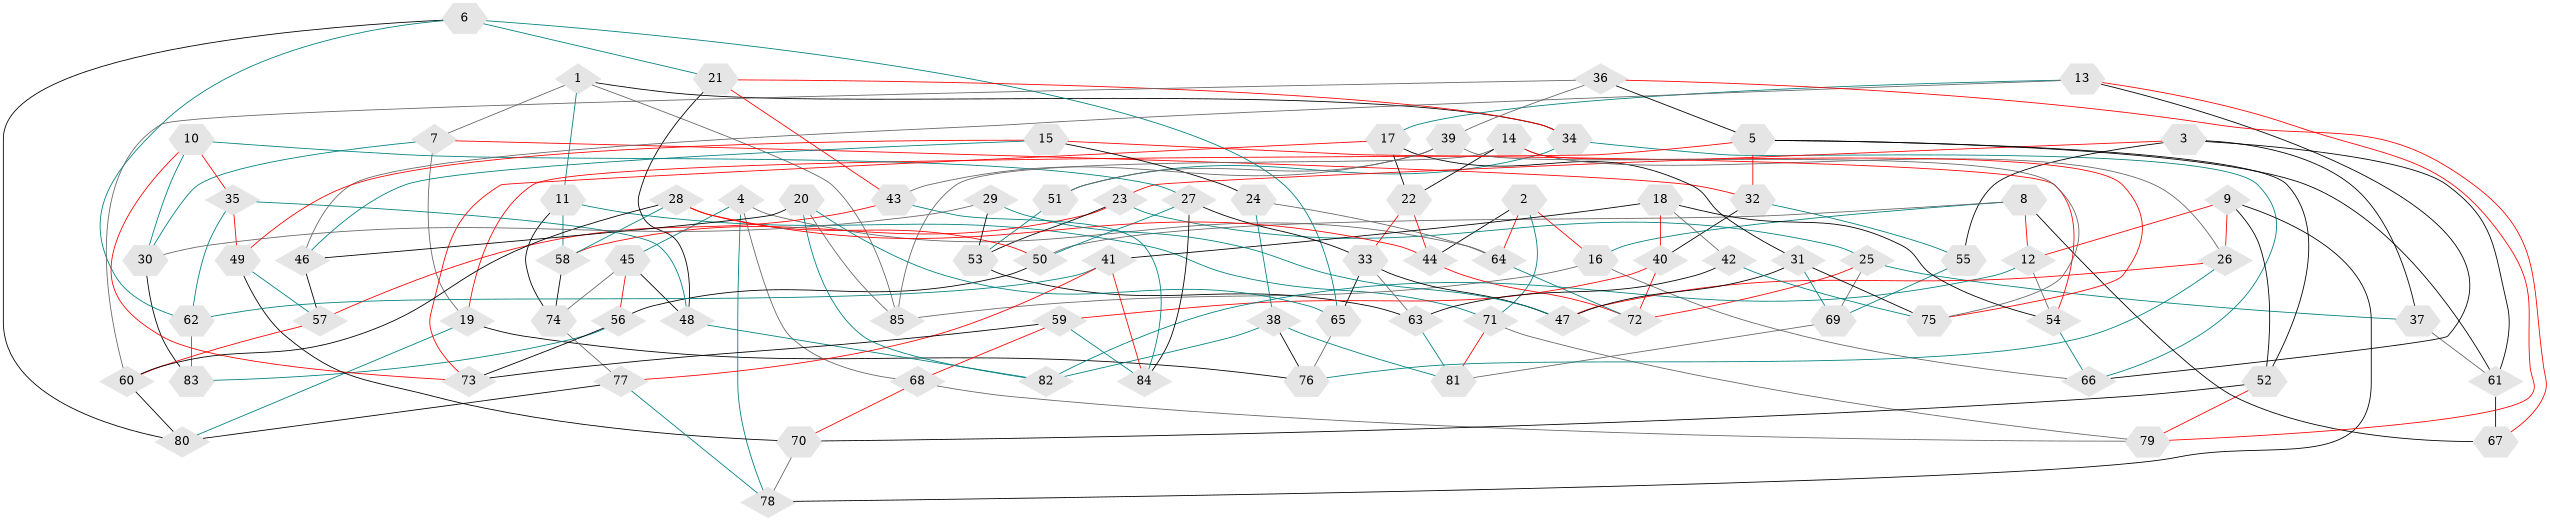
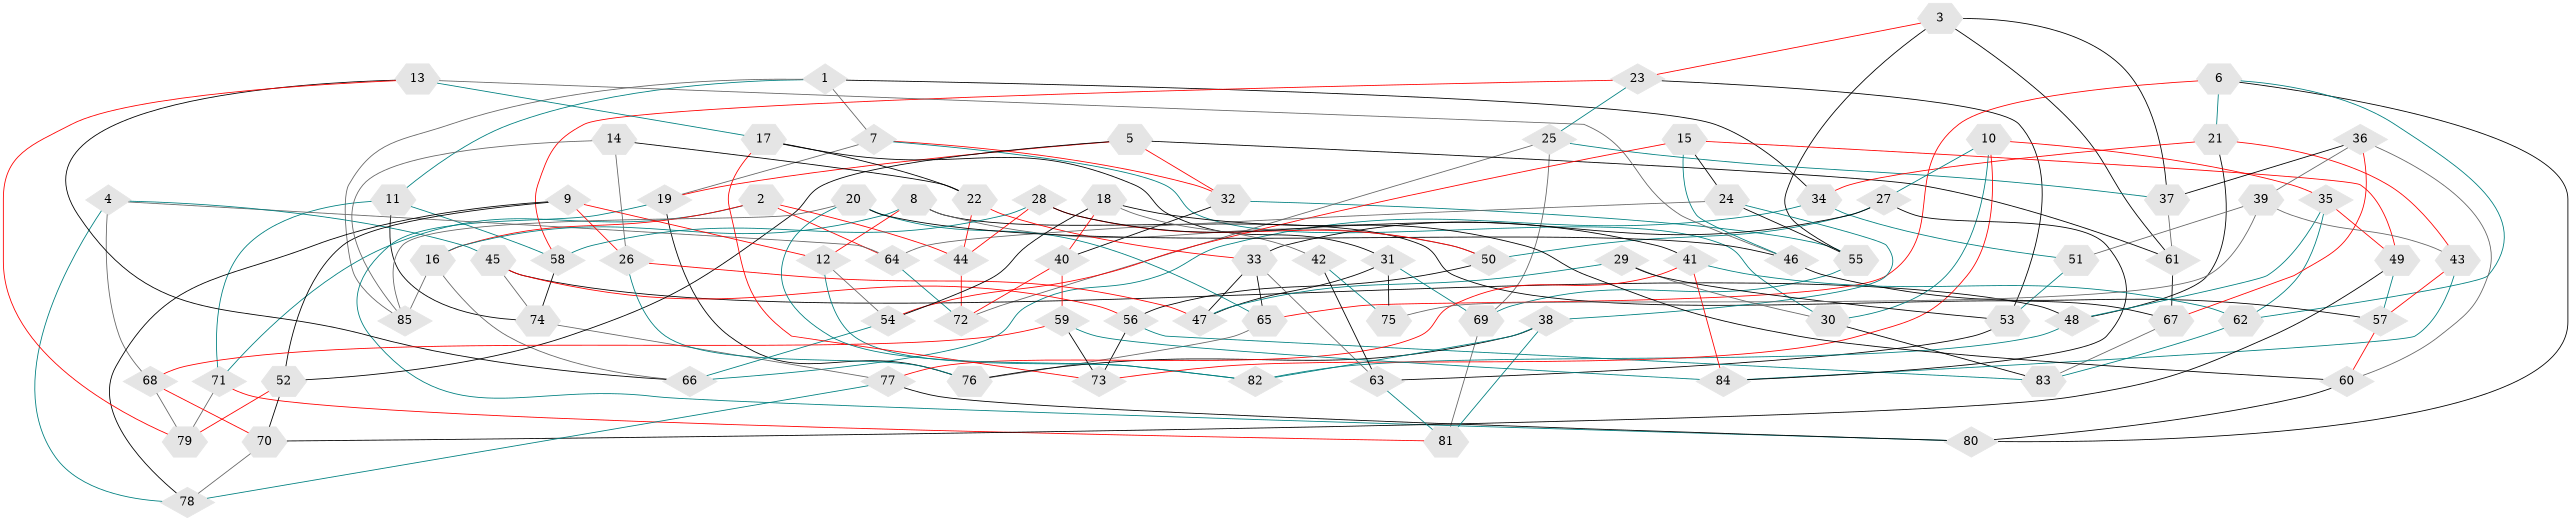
edge "6" -- "65": color teal -> red
edge "36" -- "5": now "36" -- "37"
edge "14" -- "75": removed
edge "24" -- "55": added
edge "2" -- "44": color black -> red
edge "25" -- "72": color red -> gray40
edge "67" -- "83": added
